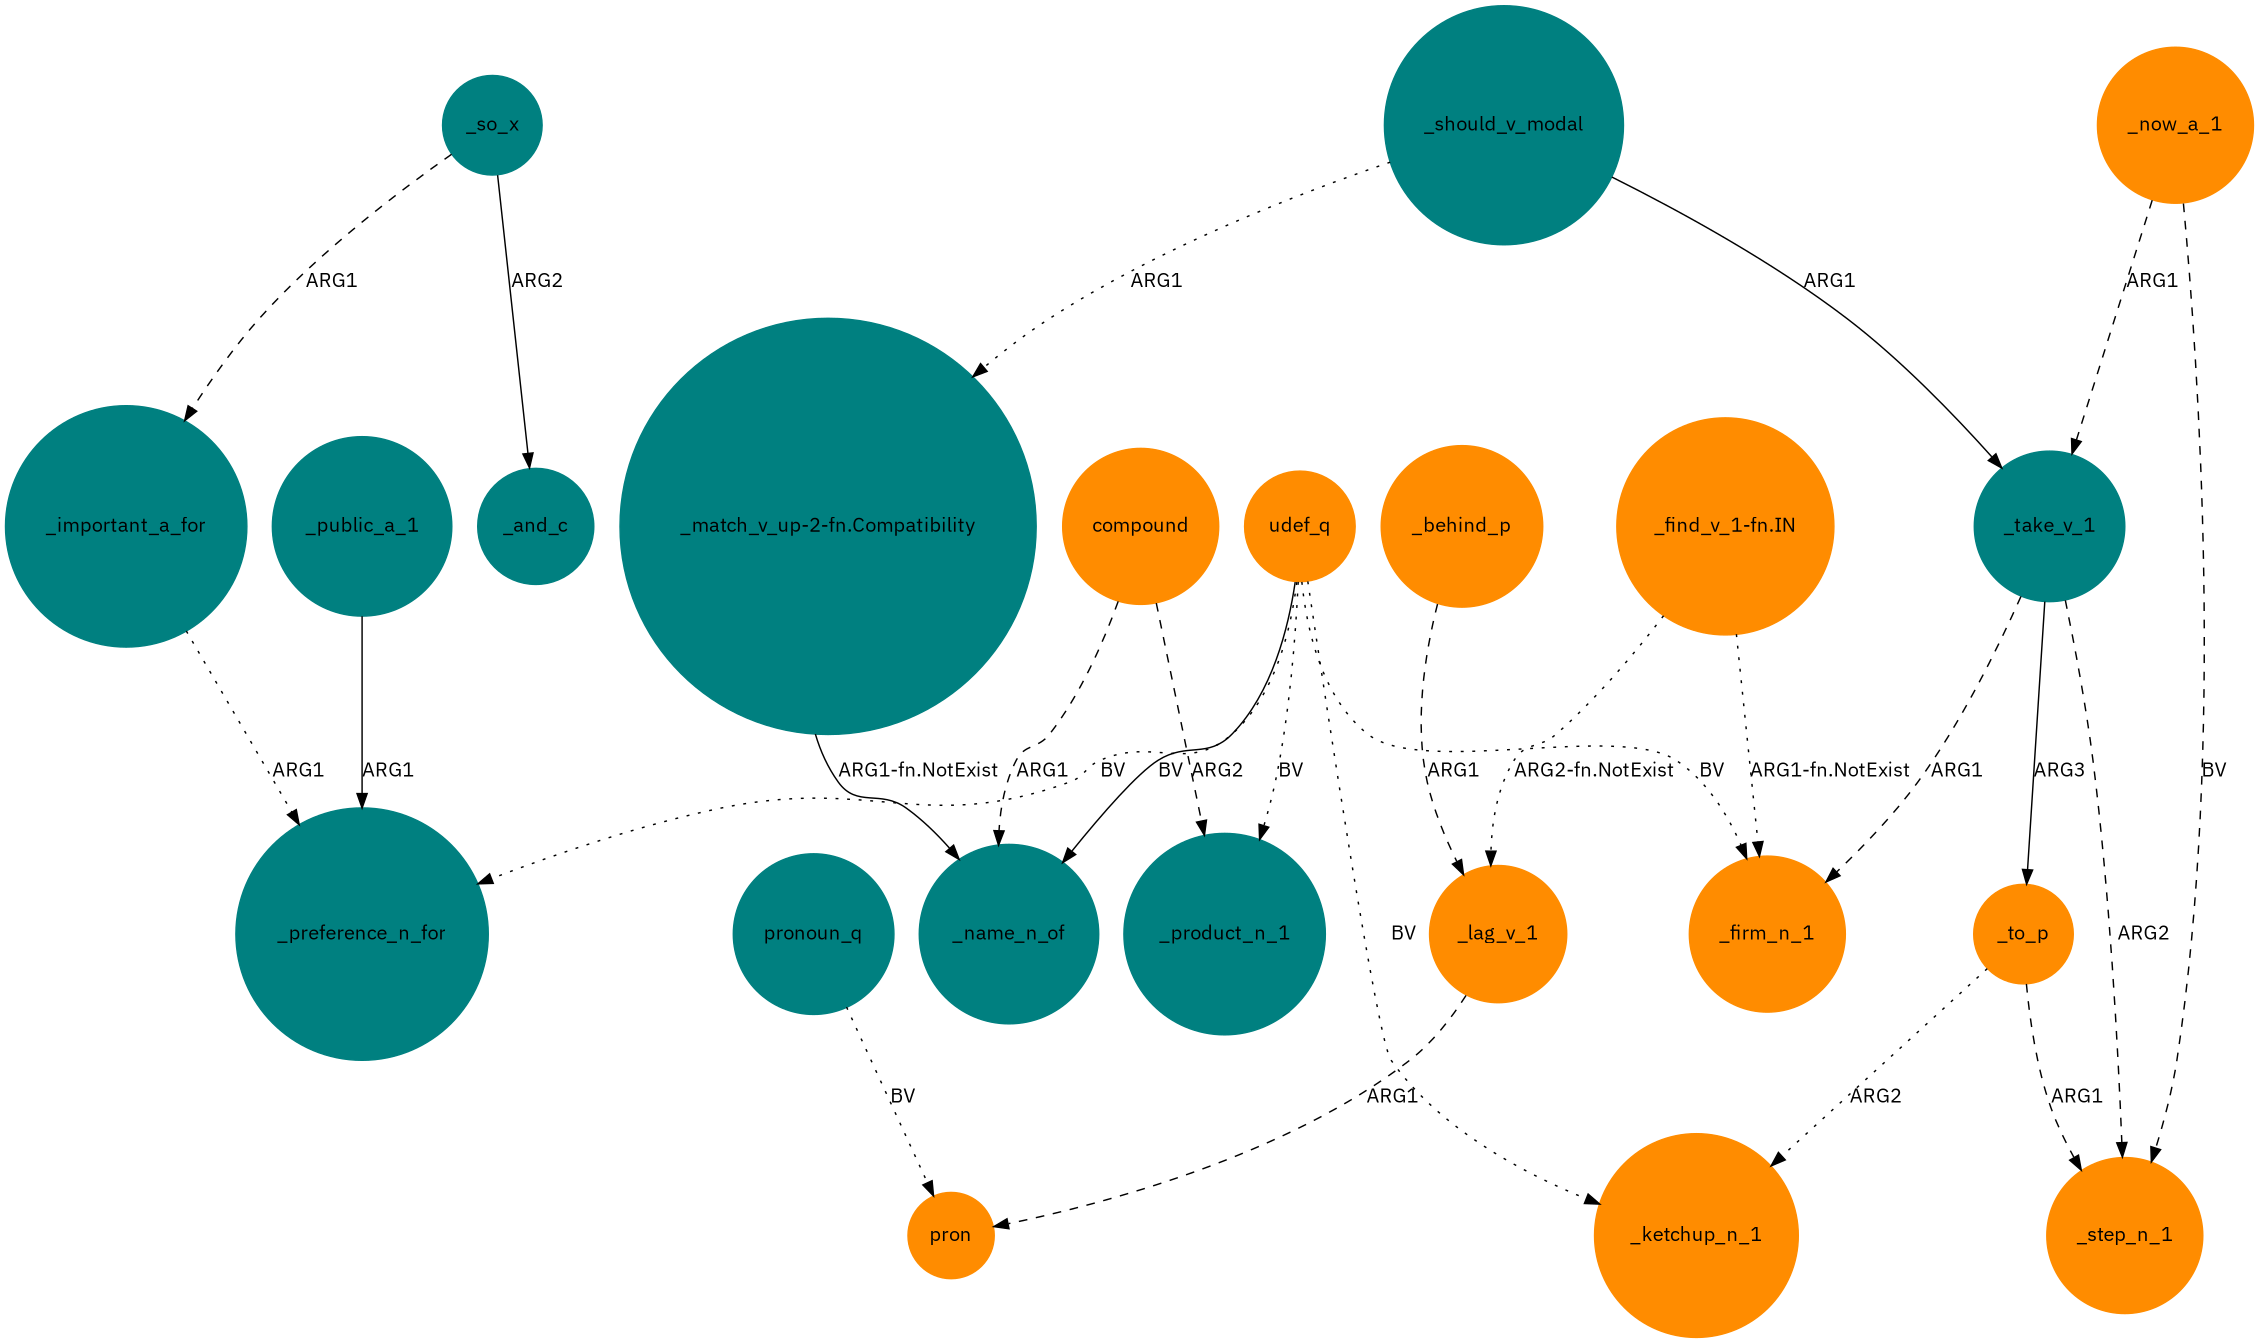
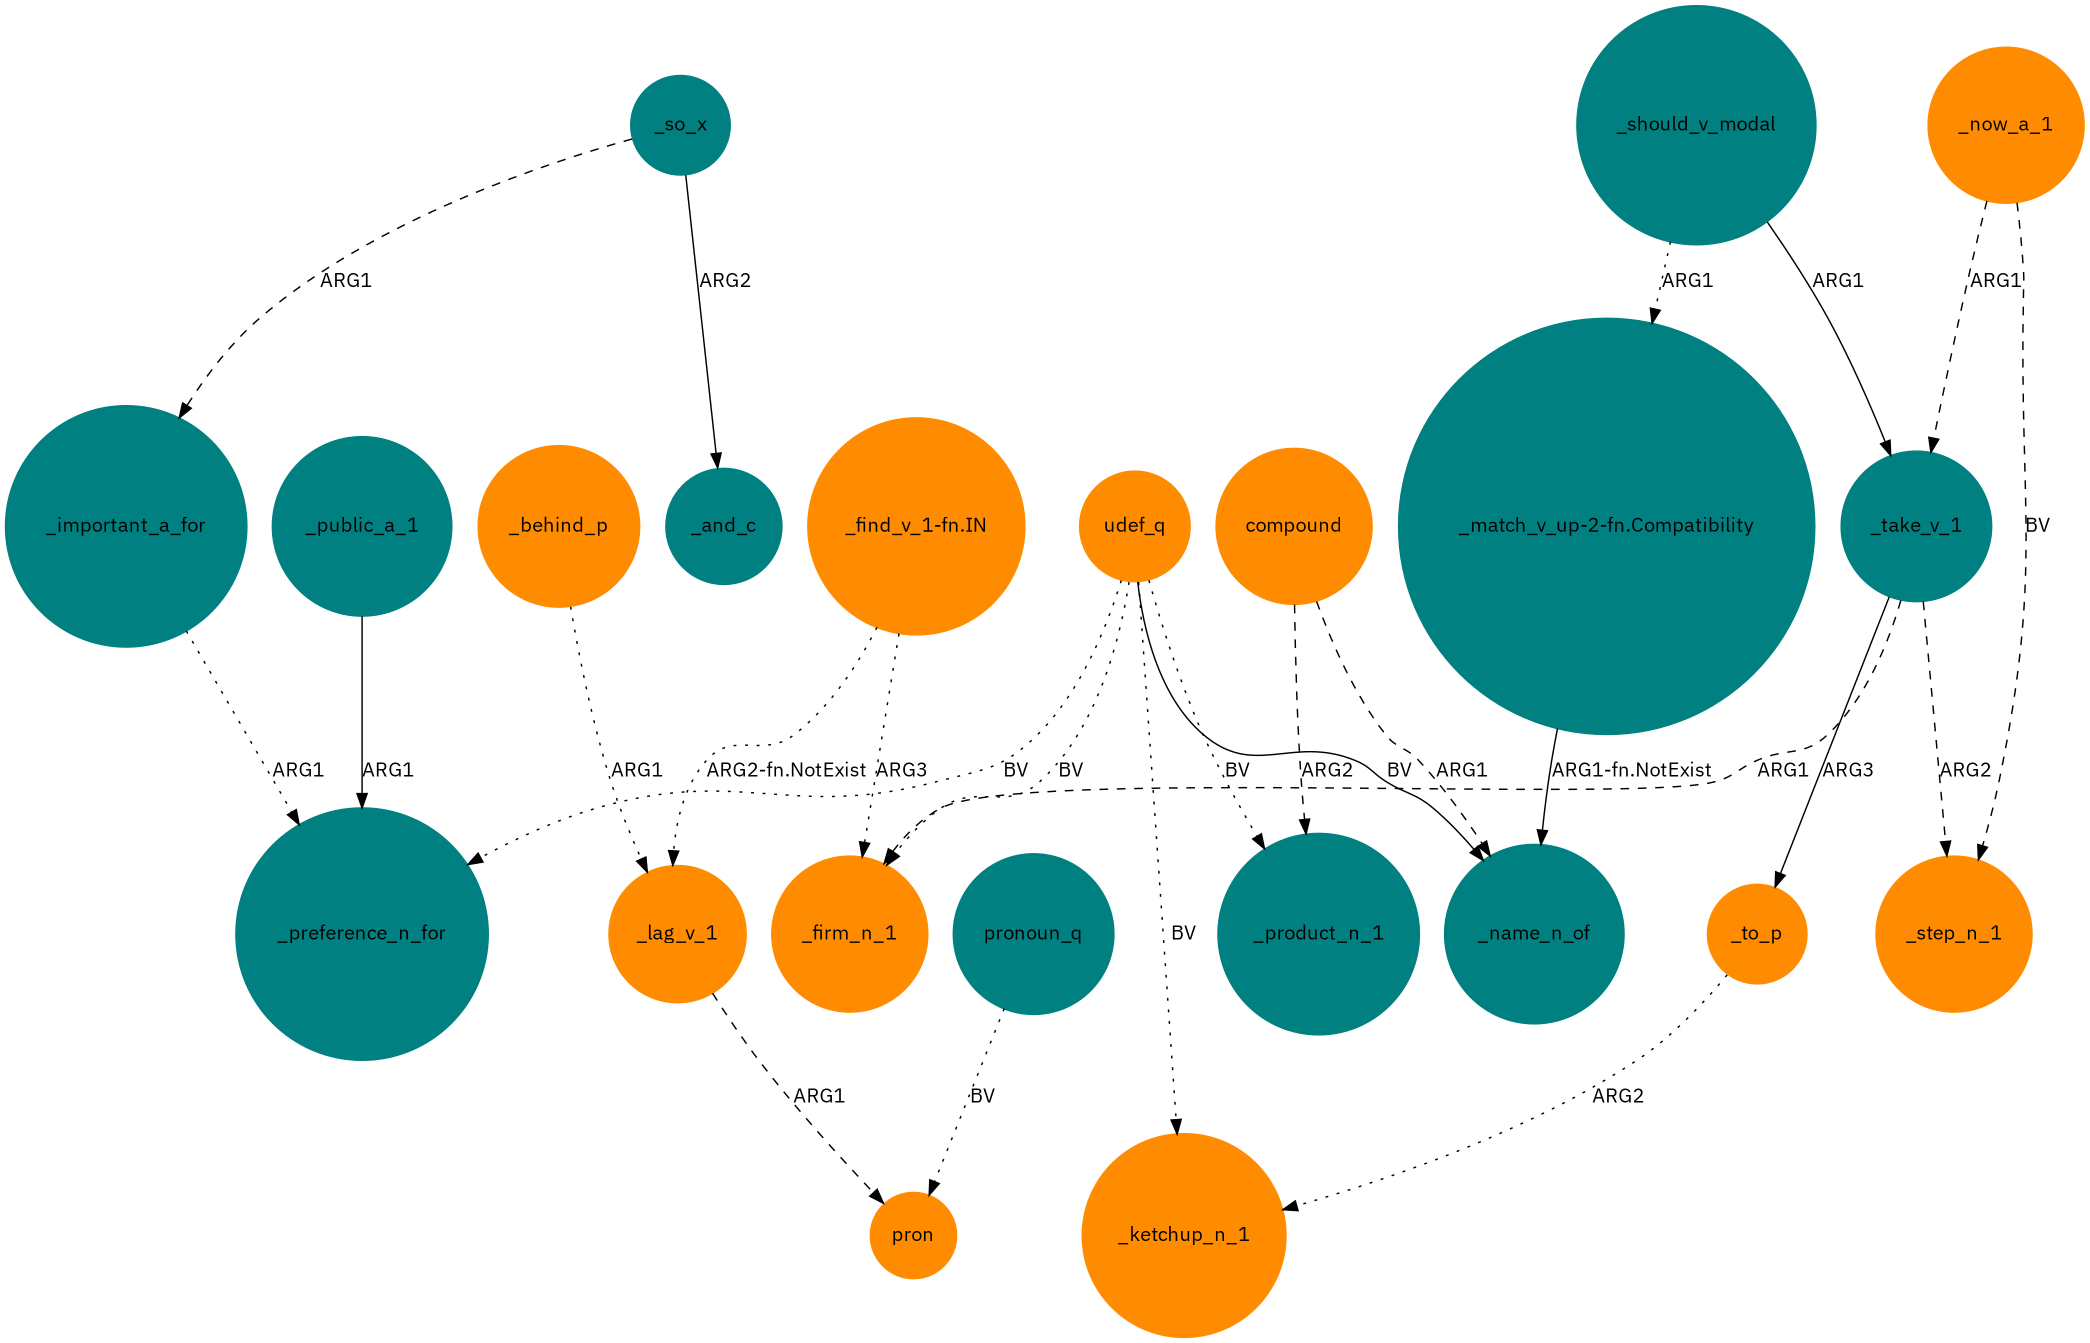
edge "_behind_p" -> "_lag_v_1": style dashed -> dotted
edge "_find_v_1-fn.IN" -> "_firm_n_1": label "ARG1-fn.NotExist" -> "ARG3"
edge "_to_p" -> "_step_n_1": removed, label "ARG1"
